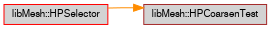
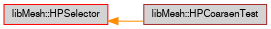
edge "libMesh::HPSelector" -> "libMesh::HPCoarsenTest": reversed
